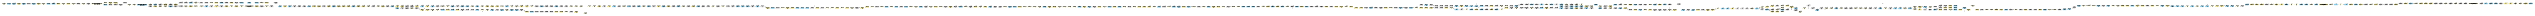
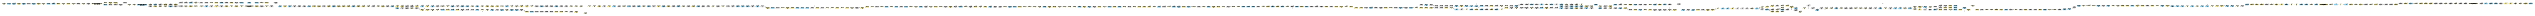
node "0x004471c6 subl": fillcolor skyblue -> lightyellow
